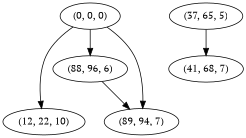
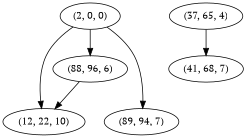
node "(0, 0, 0)": label "(0, 0, 0)" -> "(2, 0, 0)"
node "(37, 65, 5)": label "(37, 65, 5)" -> "(37, 65, 4)"
edge "(88, 96, 6)" -> "(89, 94, 7)": now "(88, 96, 6)" -> "(12, 22, 10)"
